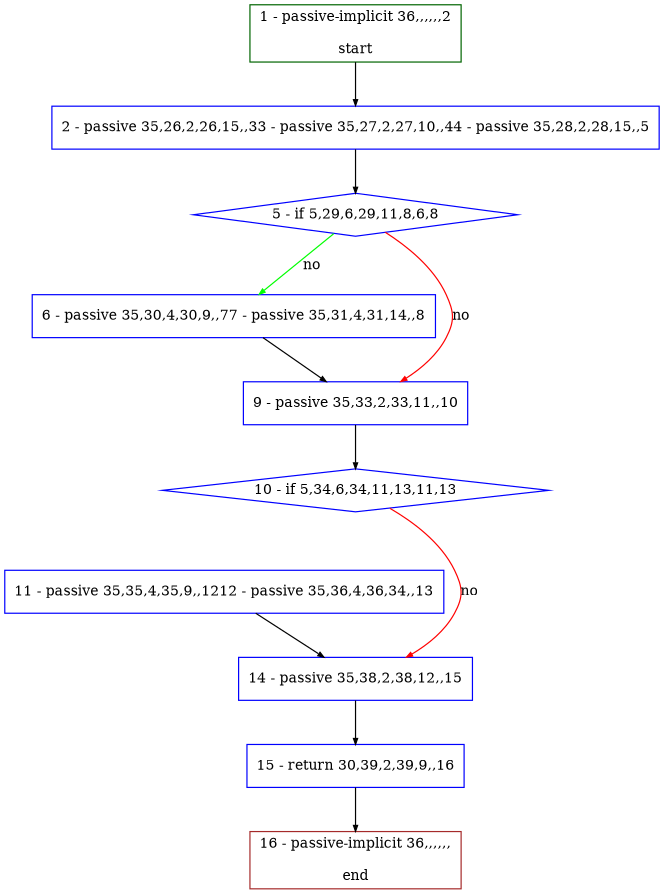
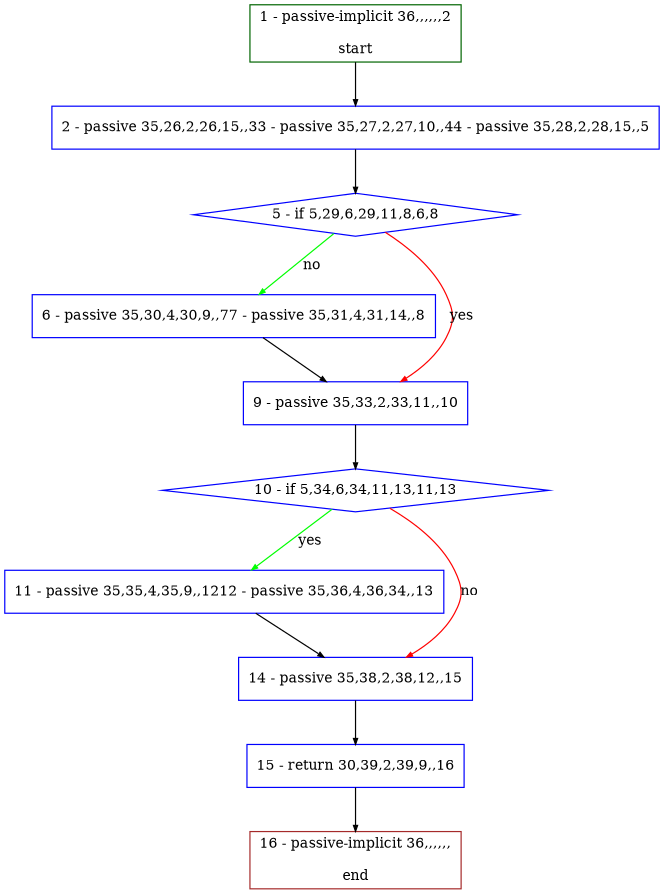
edge "5 - if 5,29,6,29,11,8,6,8" -> "9 - passive 35,33,2,33,11,,10": label "no" -> "yes"
edge "10 - if 5,34,6,34,11,13,11,13" -> "11 - passive 35,35,4,35,9,,1212 - passive 35,36,4,36,34,,13": added, label "yes"
